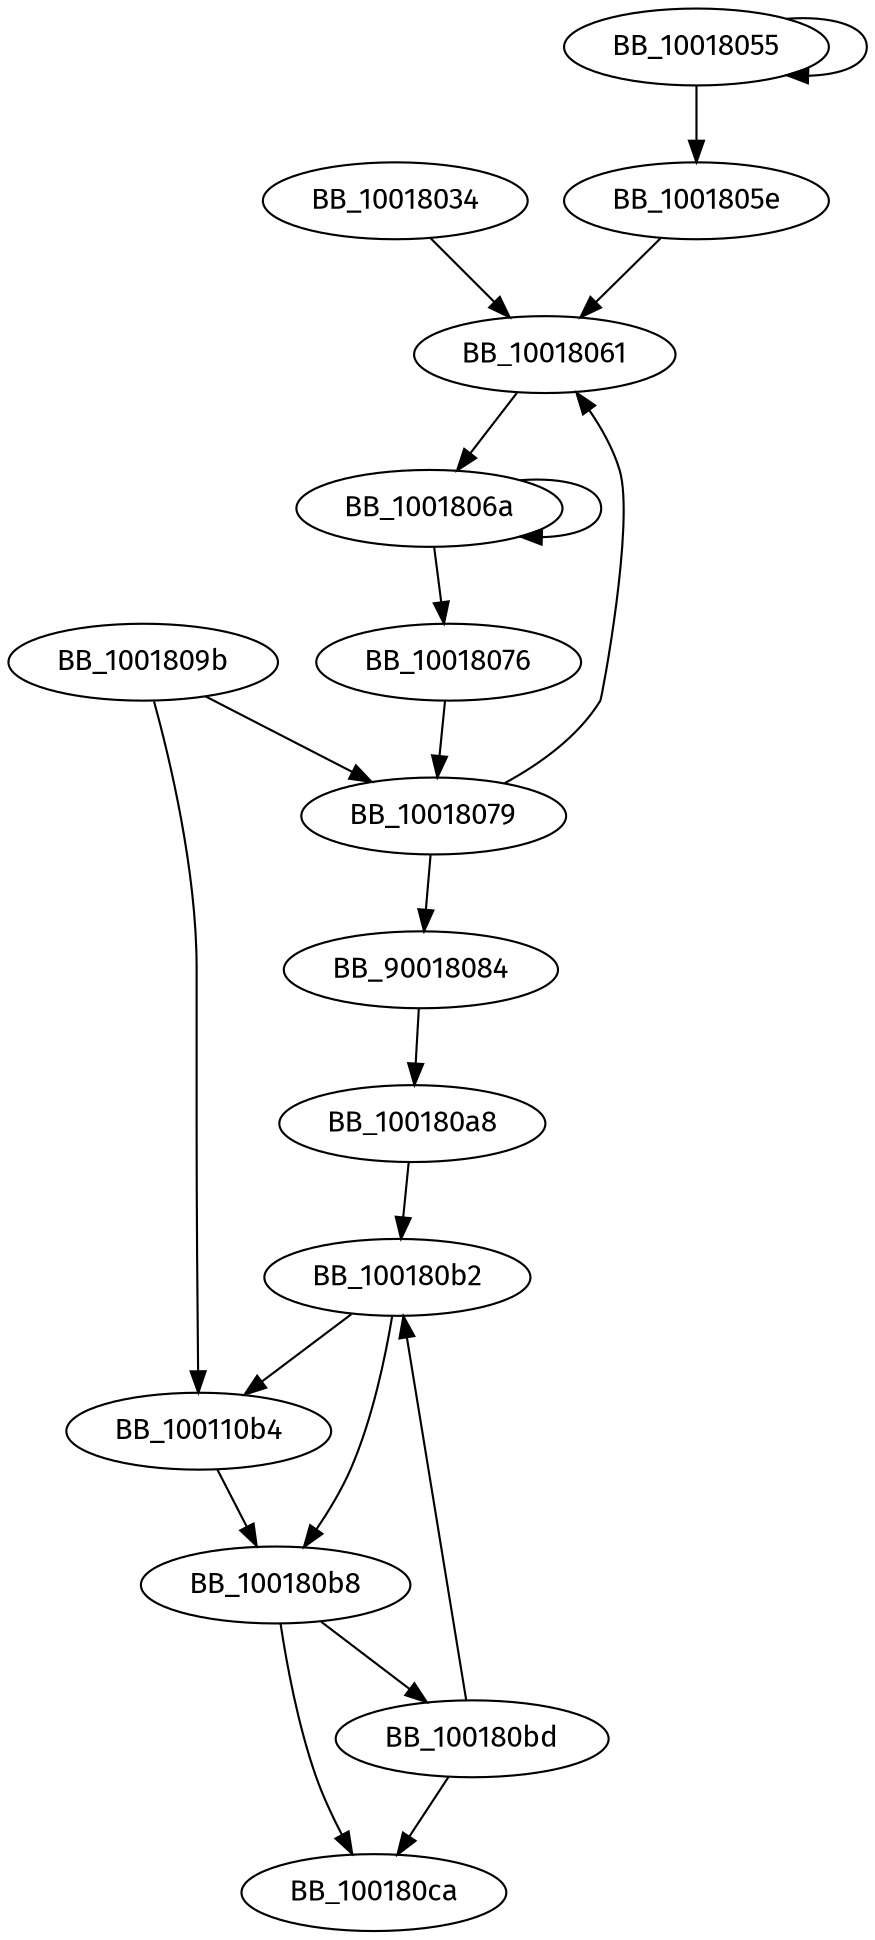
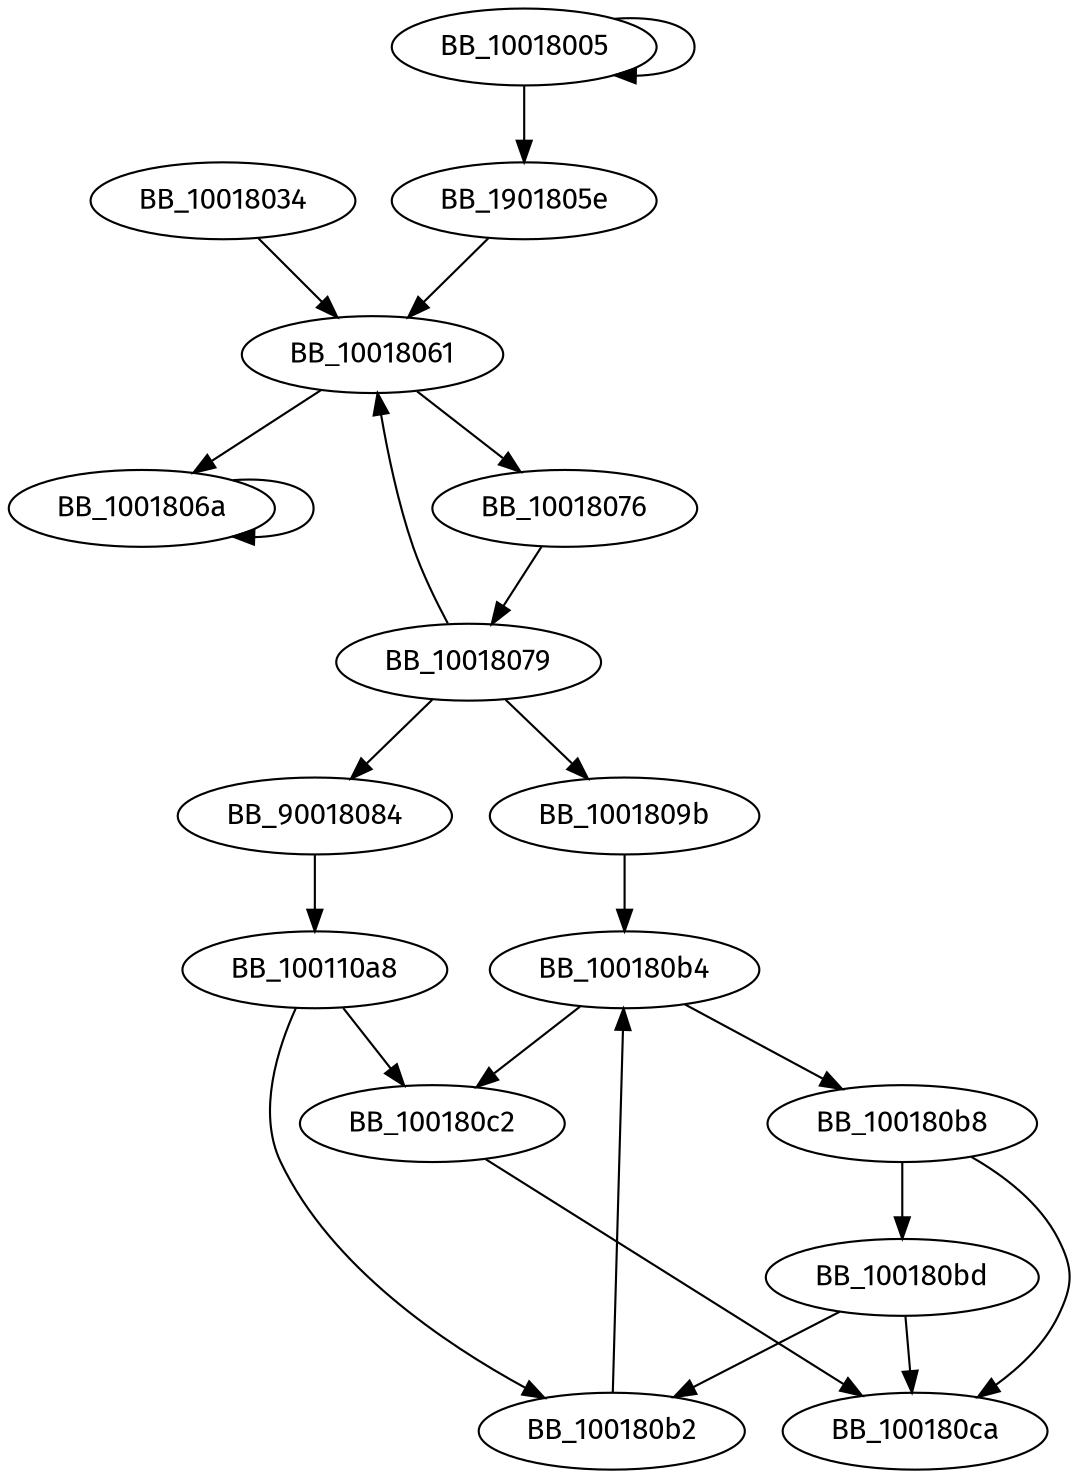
node "BB_10018055": label "BB_10018055" -> "BB_10018005"
node "BB_1001805e": label "BB_1001805e" -> "BB_1901805e"
edge "BB_1001806a" -> "BB_10018076": now "BB_10018061" -> "BB_10018076"
edge "BB_1001809b" -> "BB_10018079": reversed
node "BB_100180a8": label "BB_100180a8" -> "BB_100110a8"
node "BB_100180c2": added
edge "BB_100180b2" -> "BB_100180b8": removed
node "BB_100110b4": label "BB_100110b4" -> "BB_100180b4"
